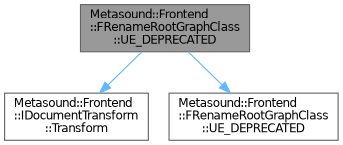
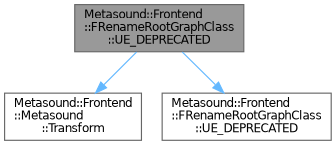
node "Metasound::Frontend ::IDocumentTransform ::Transform": label "Metasound::Frontend ::IDocumentTransform ::Transform" -> "Metasound::Frontend ::Metasound ::Transform"
